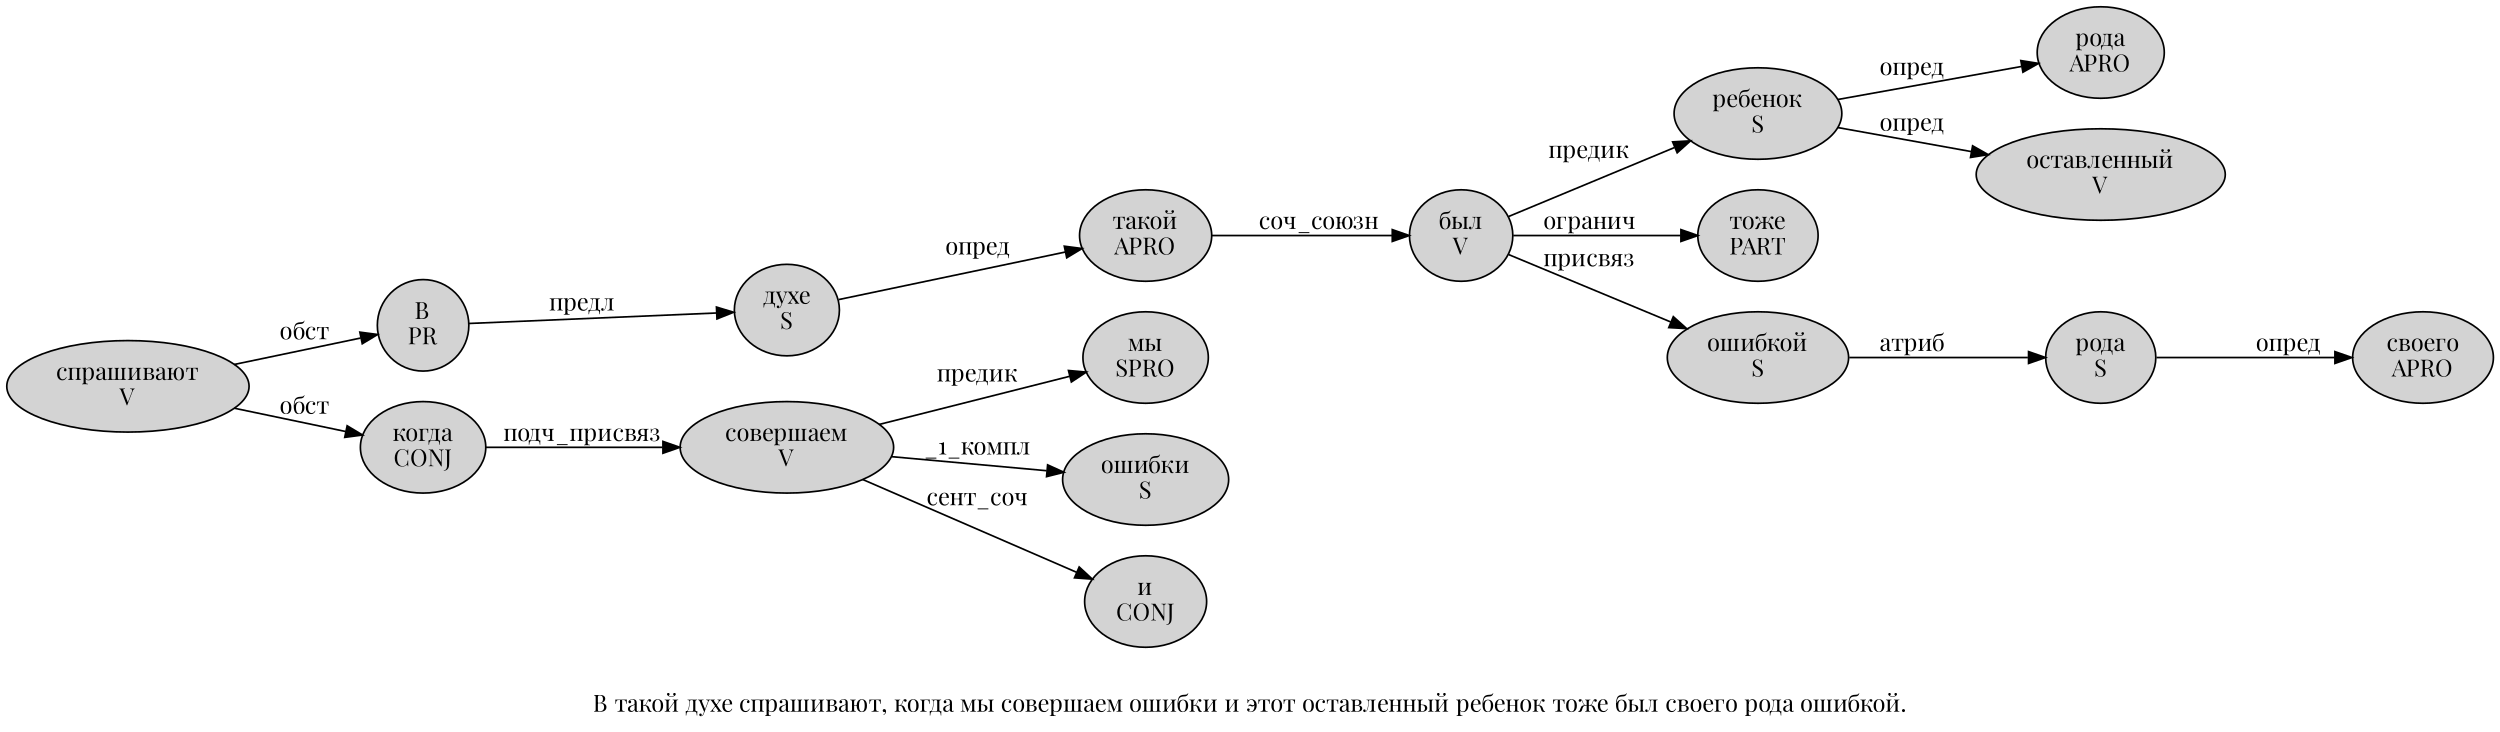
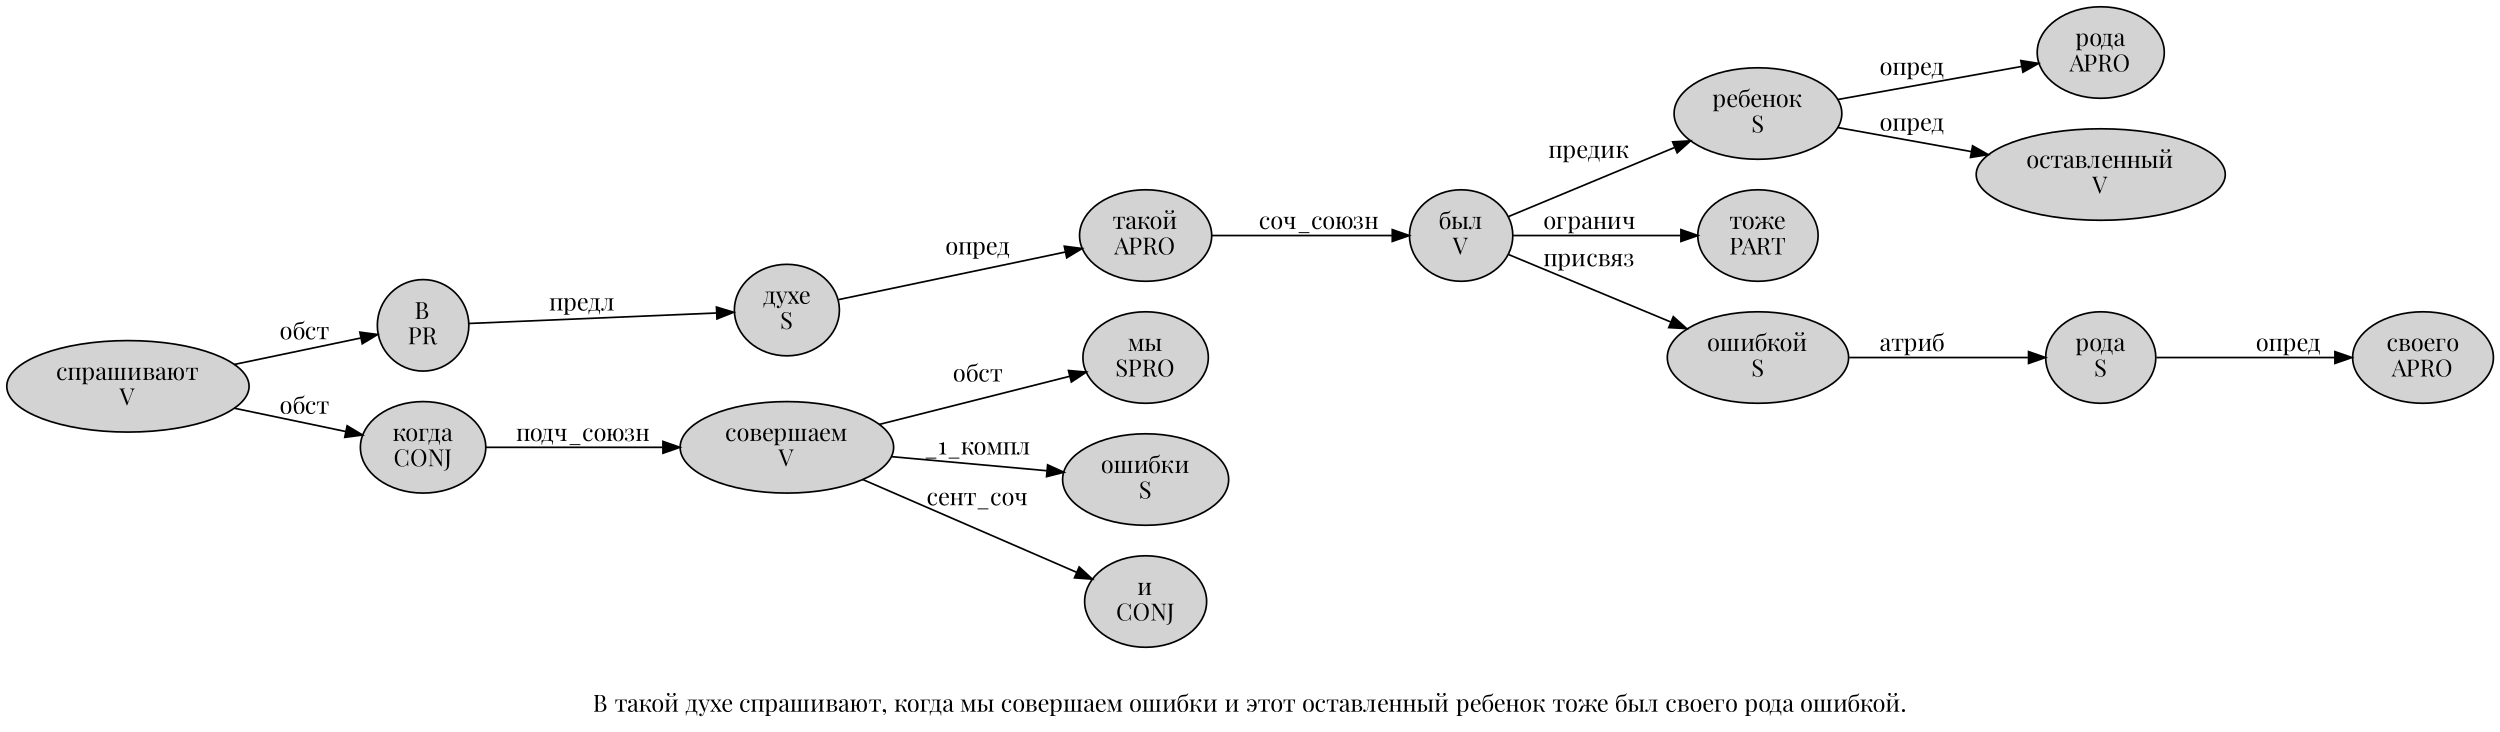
edge "совершаем V" -> "мы SPRO": label "предик" -> "обст"
edge "когда CONJ" -> "совершаем V": label "подч_присвяз" -> "подч_союзн"
